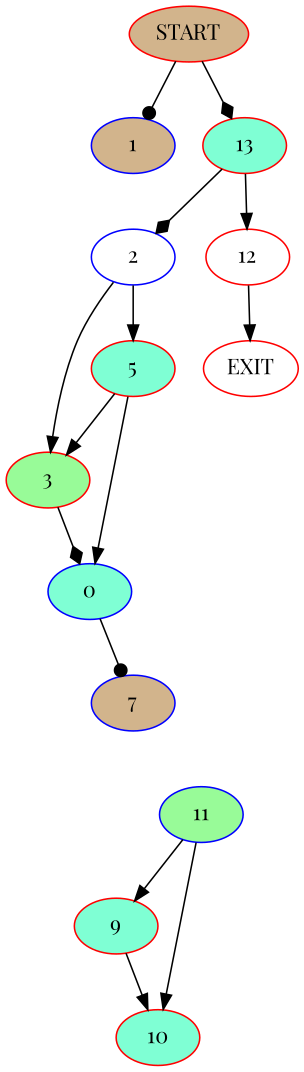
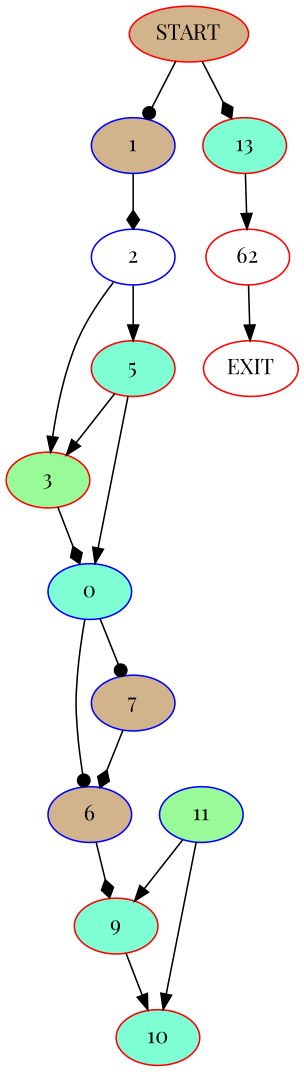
edge "13" -> "2": now "1" -> "2"
node "12": label "12" -> "62"
node "6": added
